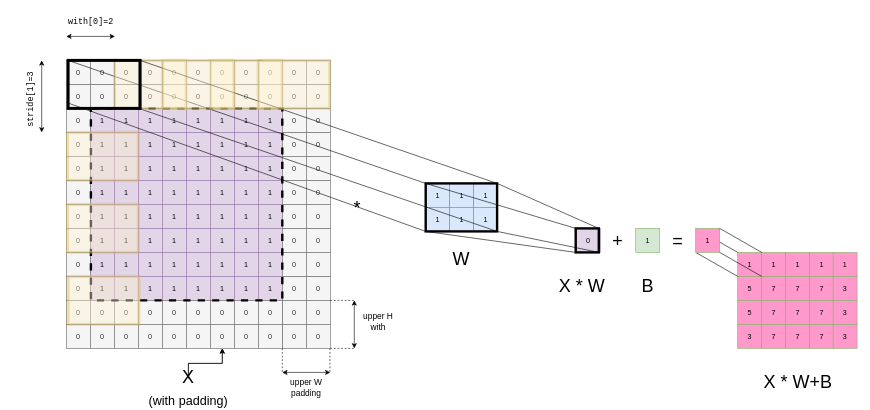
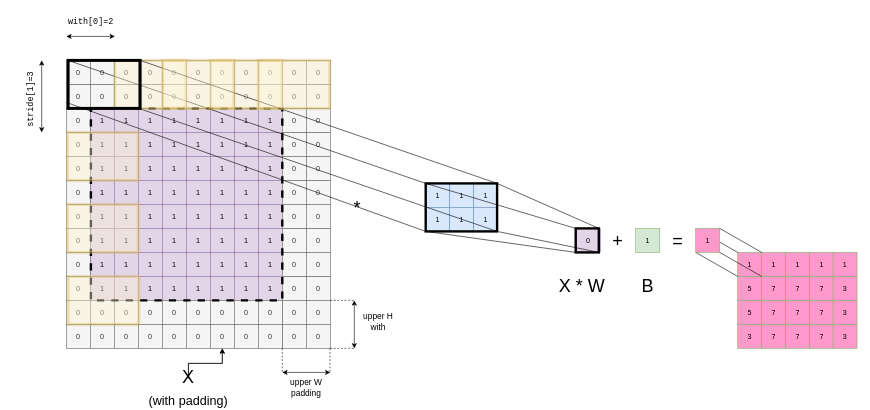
node "W": removed
node "X * W+B": removed
